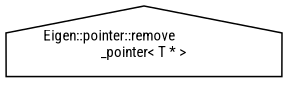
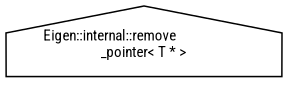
node "Eigen::pointer::remove _pointer< T * >": label "Eigen::pointer::remove _pointer< T * >" -> "Eigen::internal::remove _pointer< T * >"
